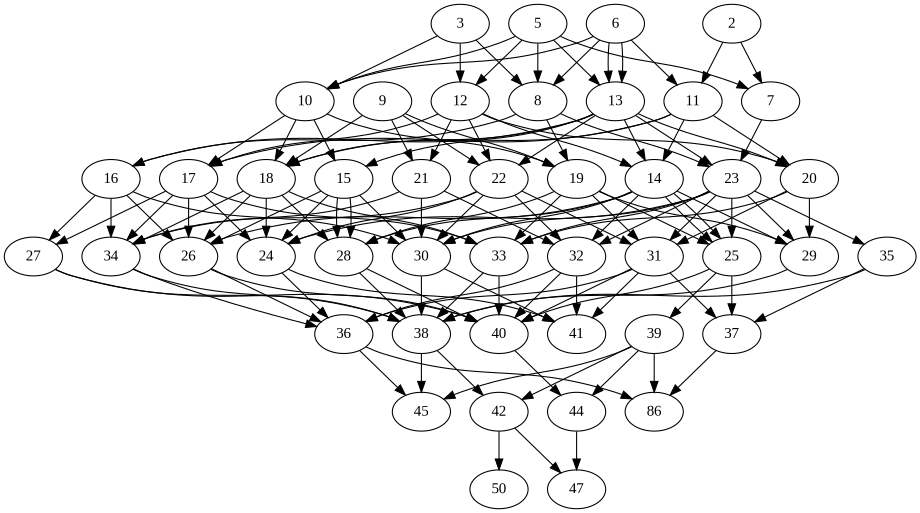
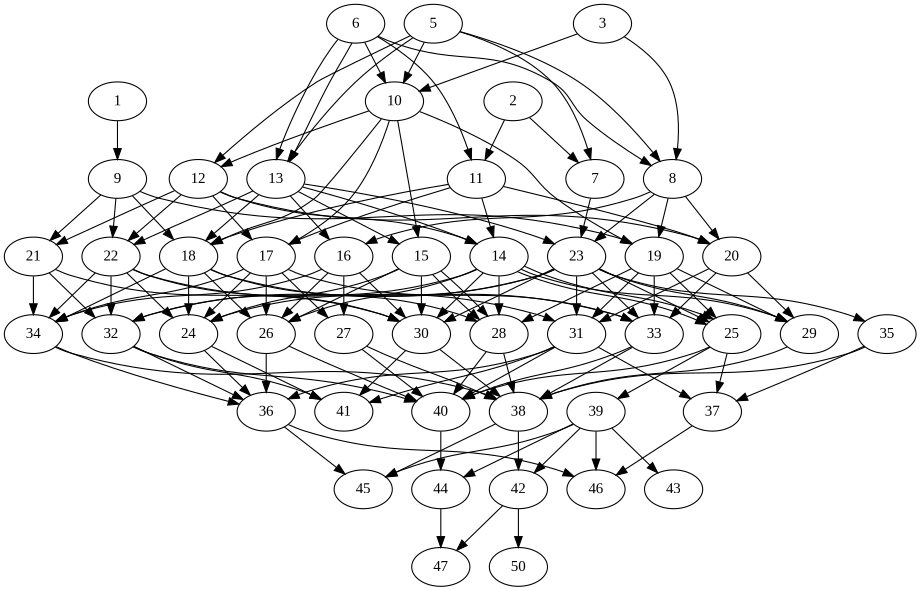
edge "3" -> "12": now "10" -> "12"
node "1": added
edge "13" -> "20": now "8" -> "20"
node "86": label "86" -> "46"
node "43": added
